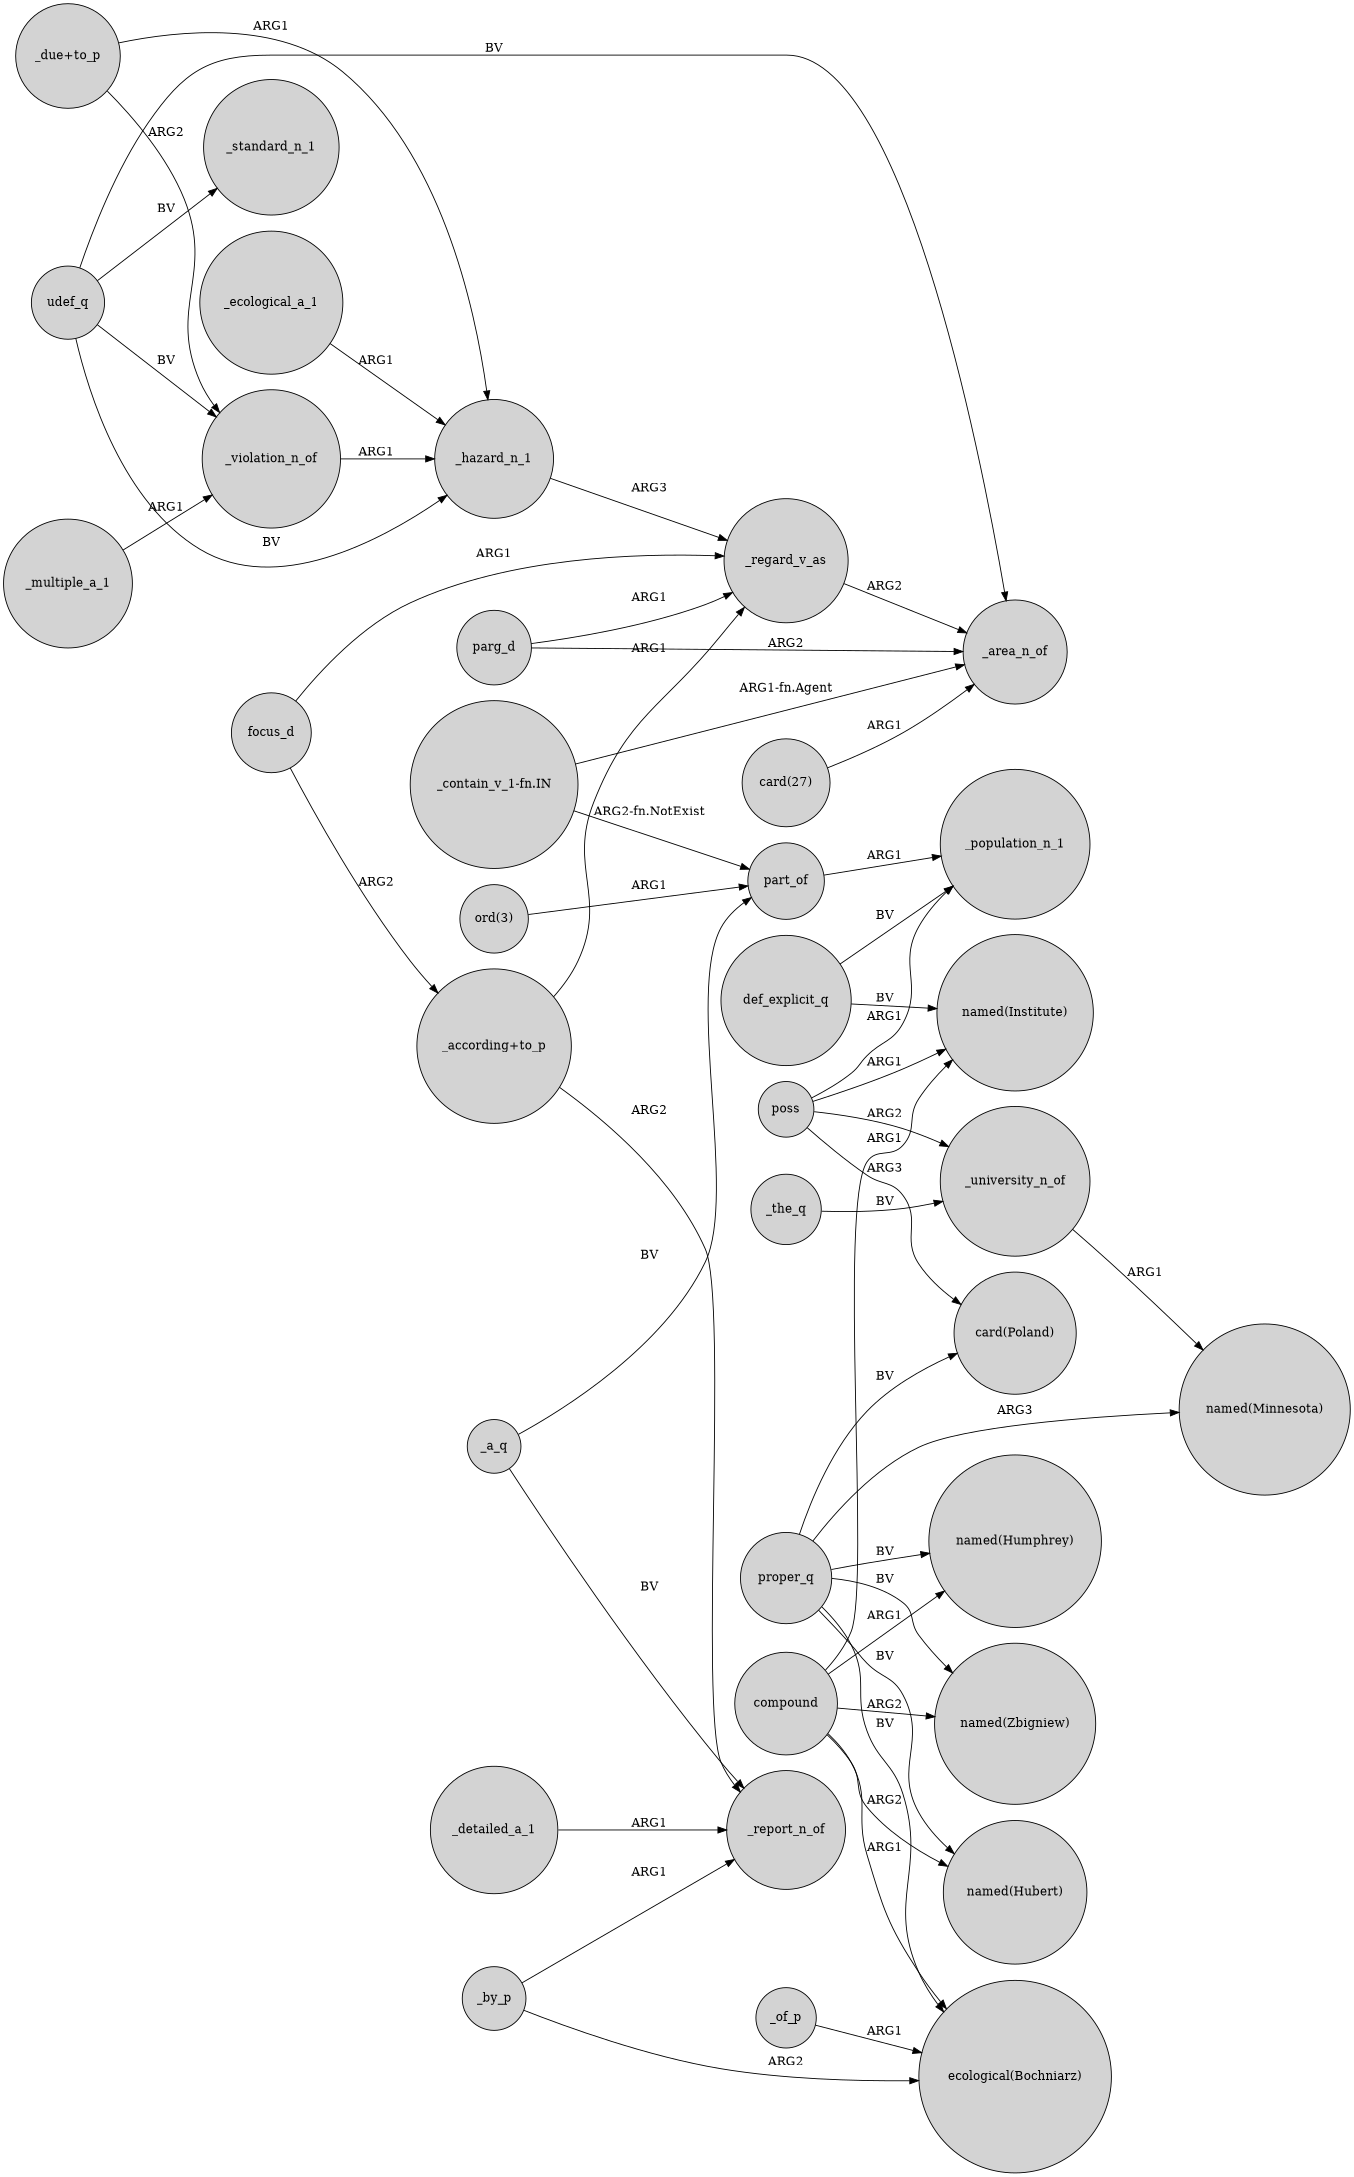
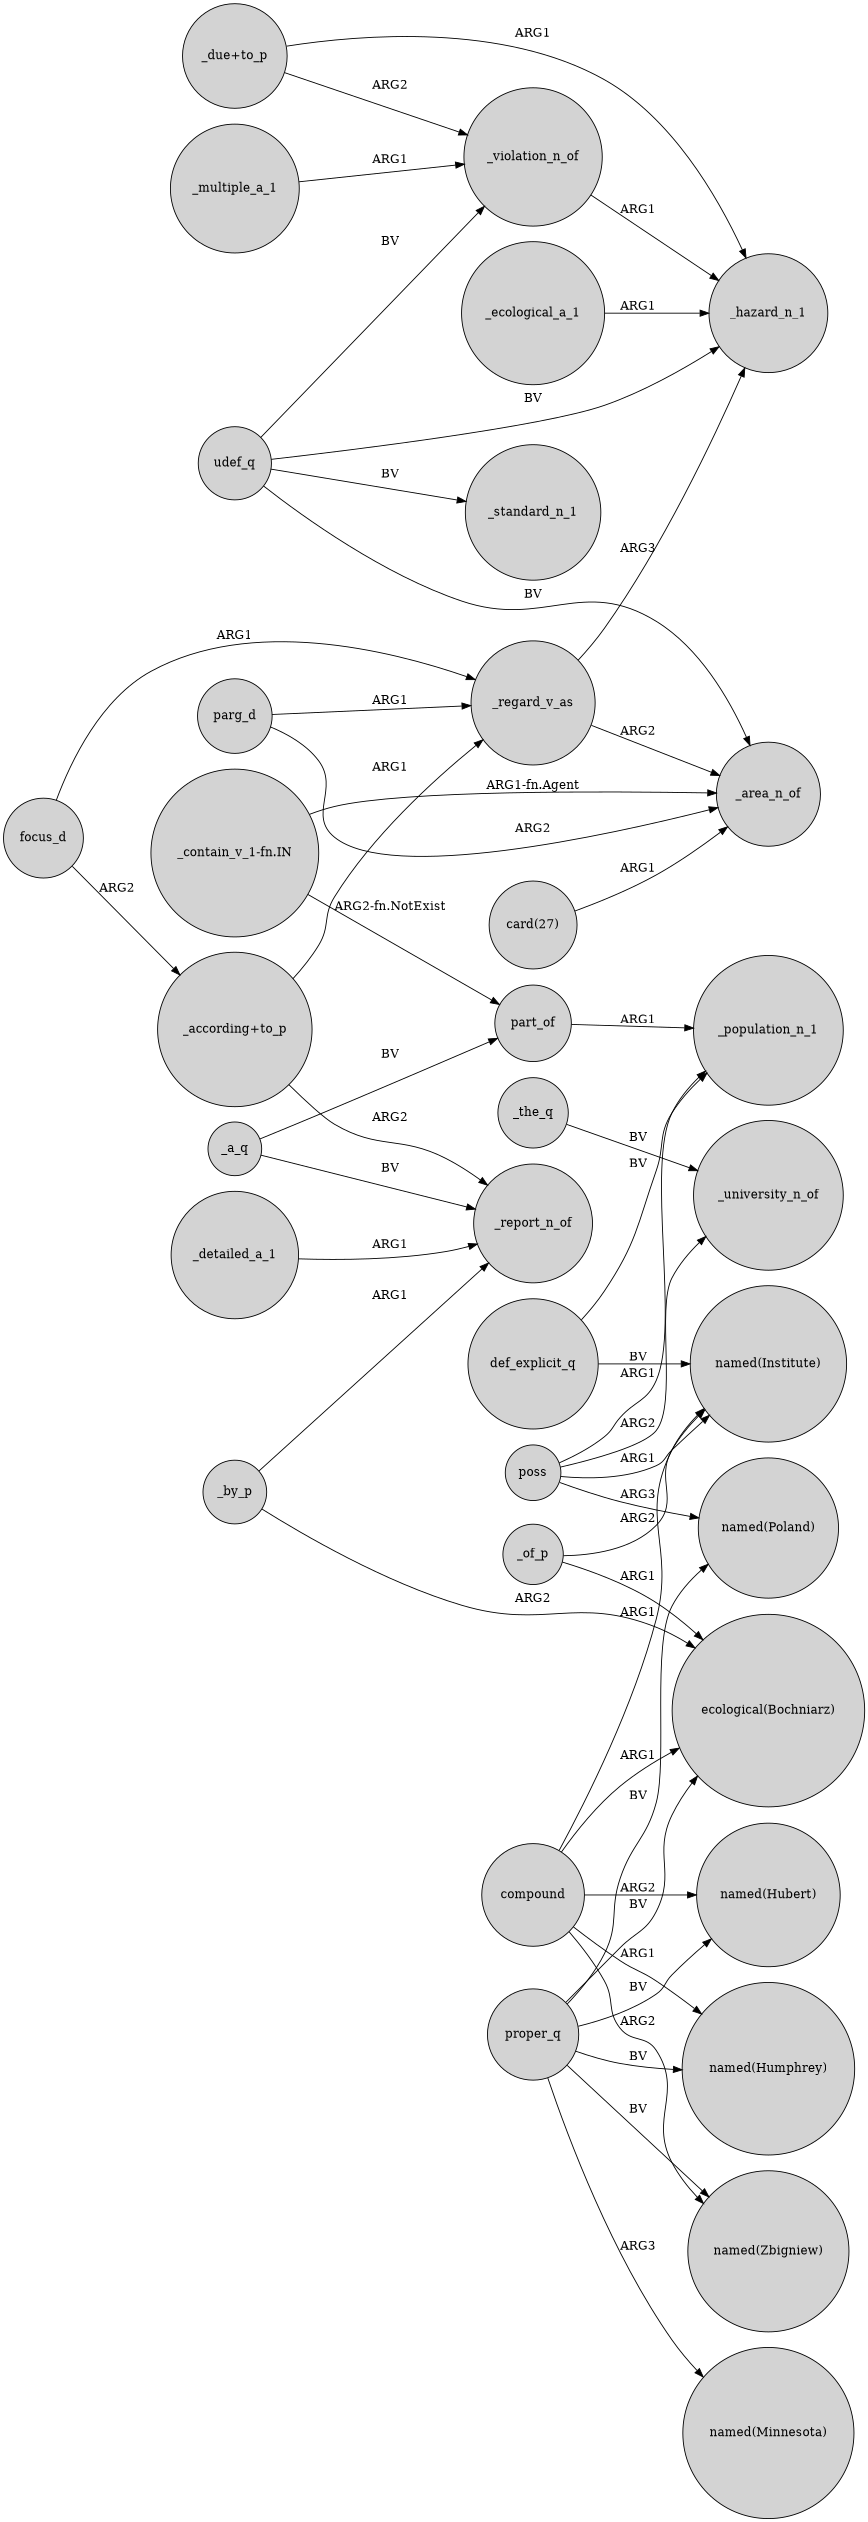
edge "_hazard_n_1" -> "_regard_v_as": reversed
node "ord(3)": removed
edge "_university_n_of" -> "named(Minnesota)": removed, label "ARG1"
node "card(Poland)": label "card(Poland)" -> "named(Poland)"
edge "_of_p" -> "named(Institute)": added, label "ARG2"
